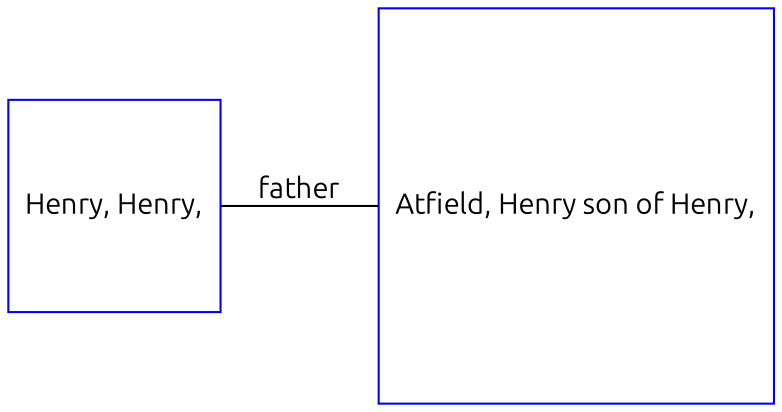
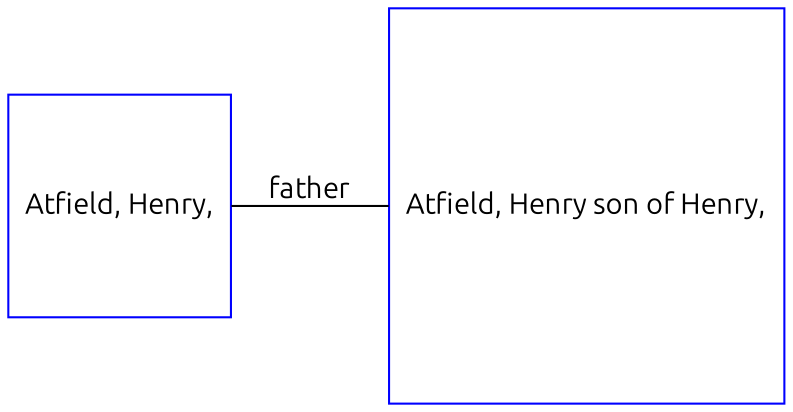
node "Henry, Henry,": label "Henry, Henry," -> "Atfield, Henry,"
